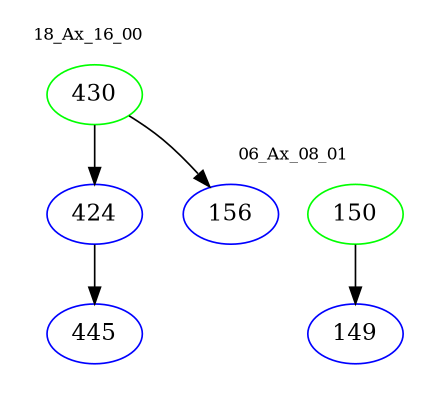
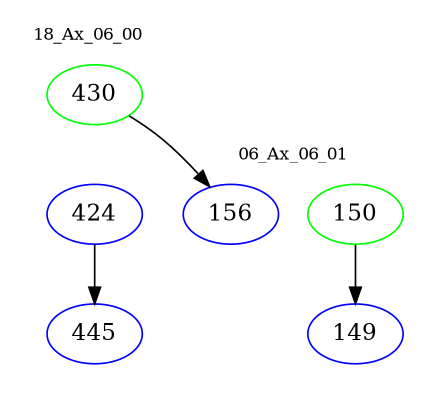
cluster "18_Ax_16_00": label "18_Ax_16_00" -> "18_Ax_06_00"
edge "430" -> "424": removed
cluster "06_Ax_08_01": label "06_Ax_08_01" -> "06_Ax_06_01"
